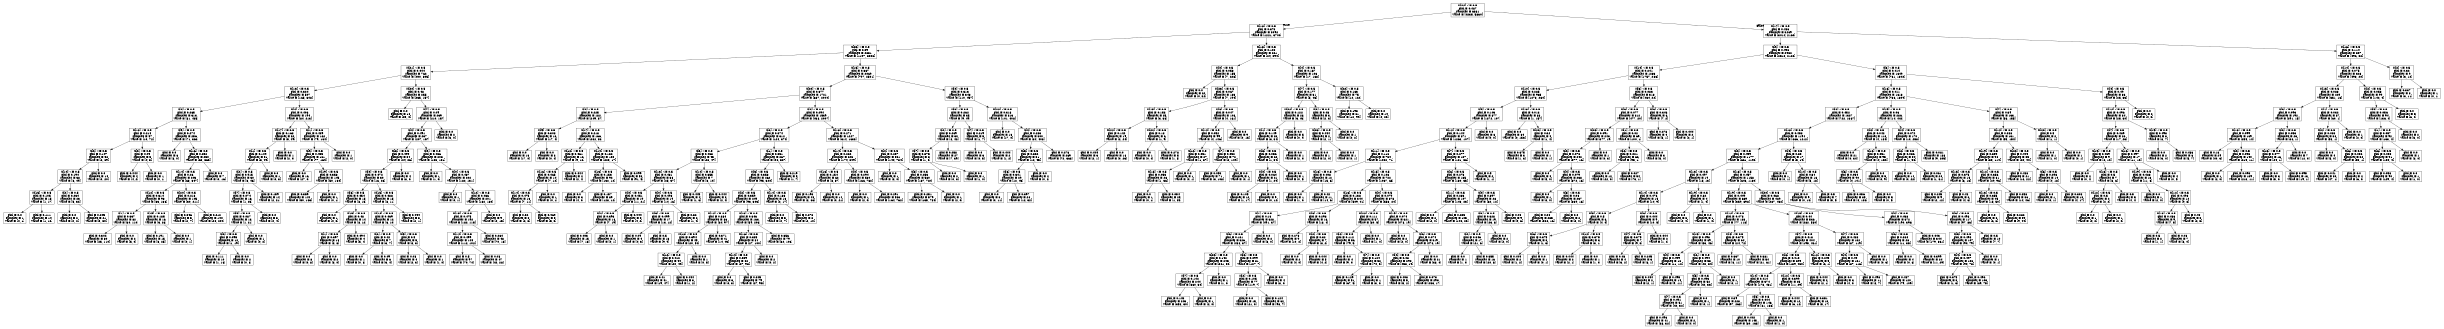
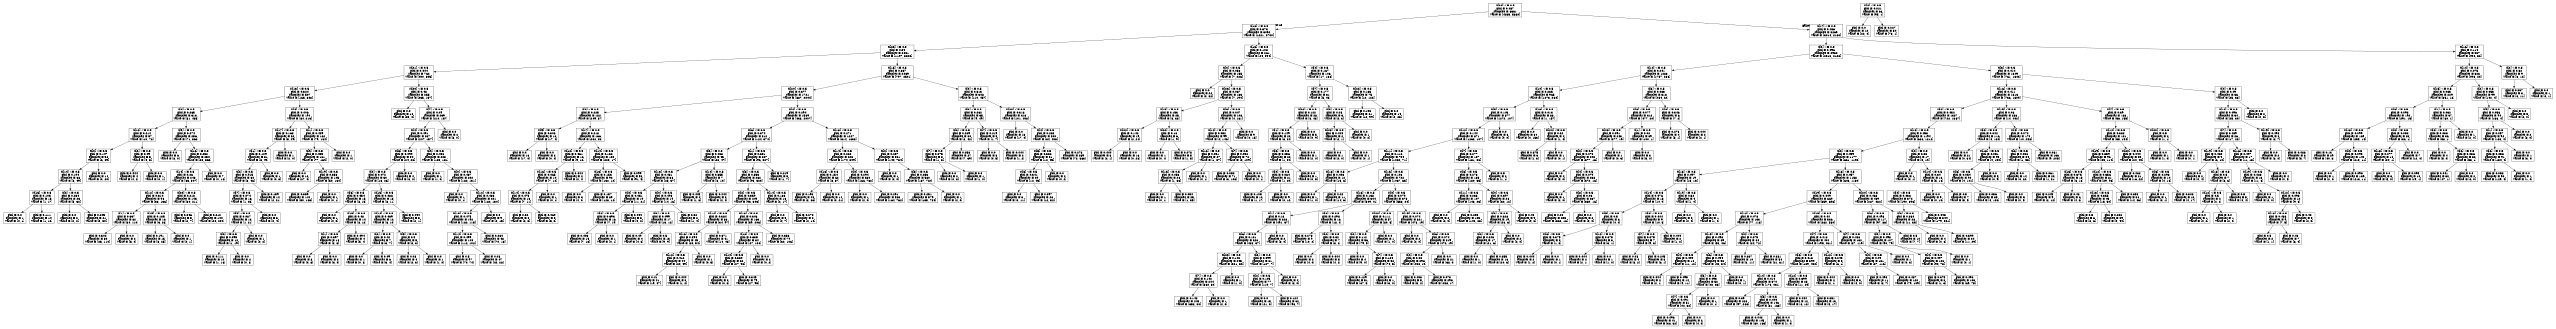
edge "X[1] <= 0.5 gini = 0.02 samples = 69 value = [100, 1]" -> "X[2] <= 0.5 gini = 0.021 samples = 66 value = [95, 1]": removed
edge "X[20] <= 0.5 gini = 0.468 samples = 489 value = [287, 482]" -> "X[4] <= 0.5 gini = 0.438 samples = 372 value = [190, 396]": now "X[20] <= 0.5 gini = 0.468 samples = 489 value = [287, 482]" -> "X[6] <= 0.5 gini = 0.364 samples = 28 value = [11, 35]"
